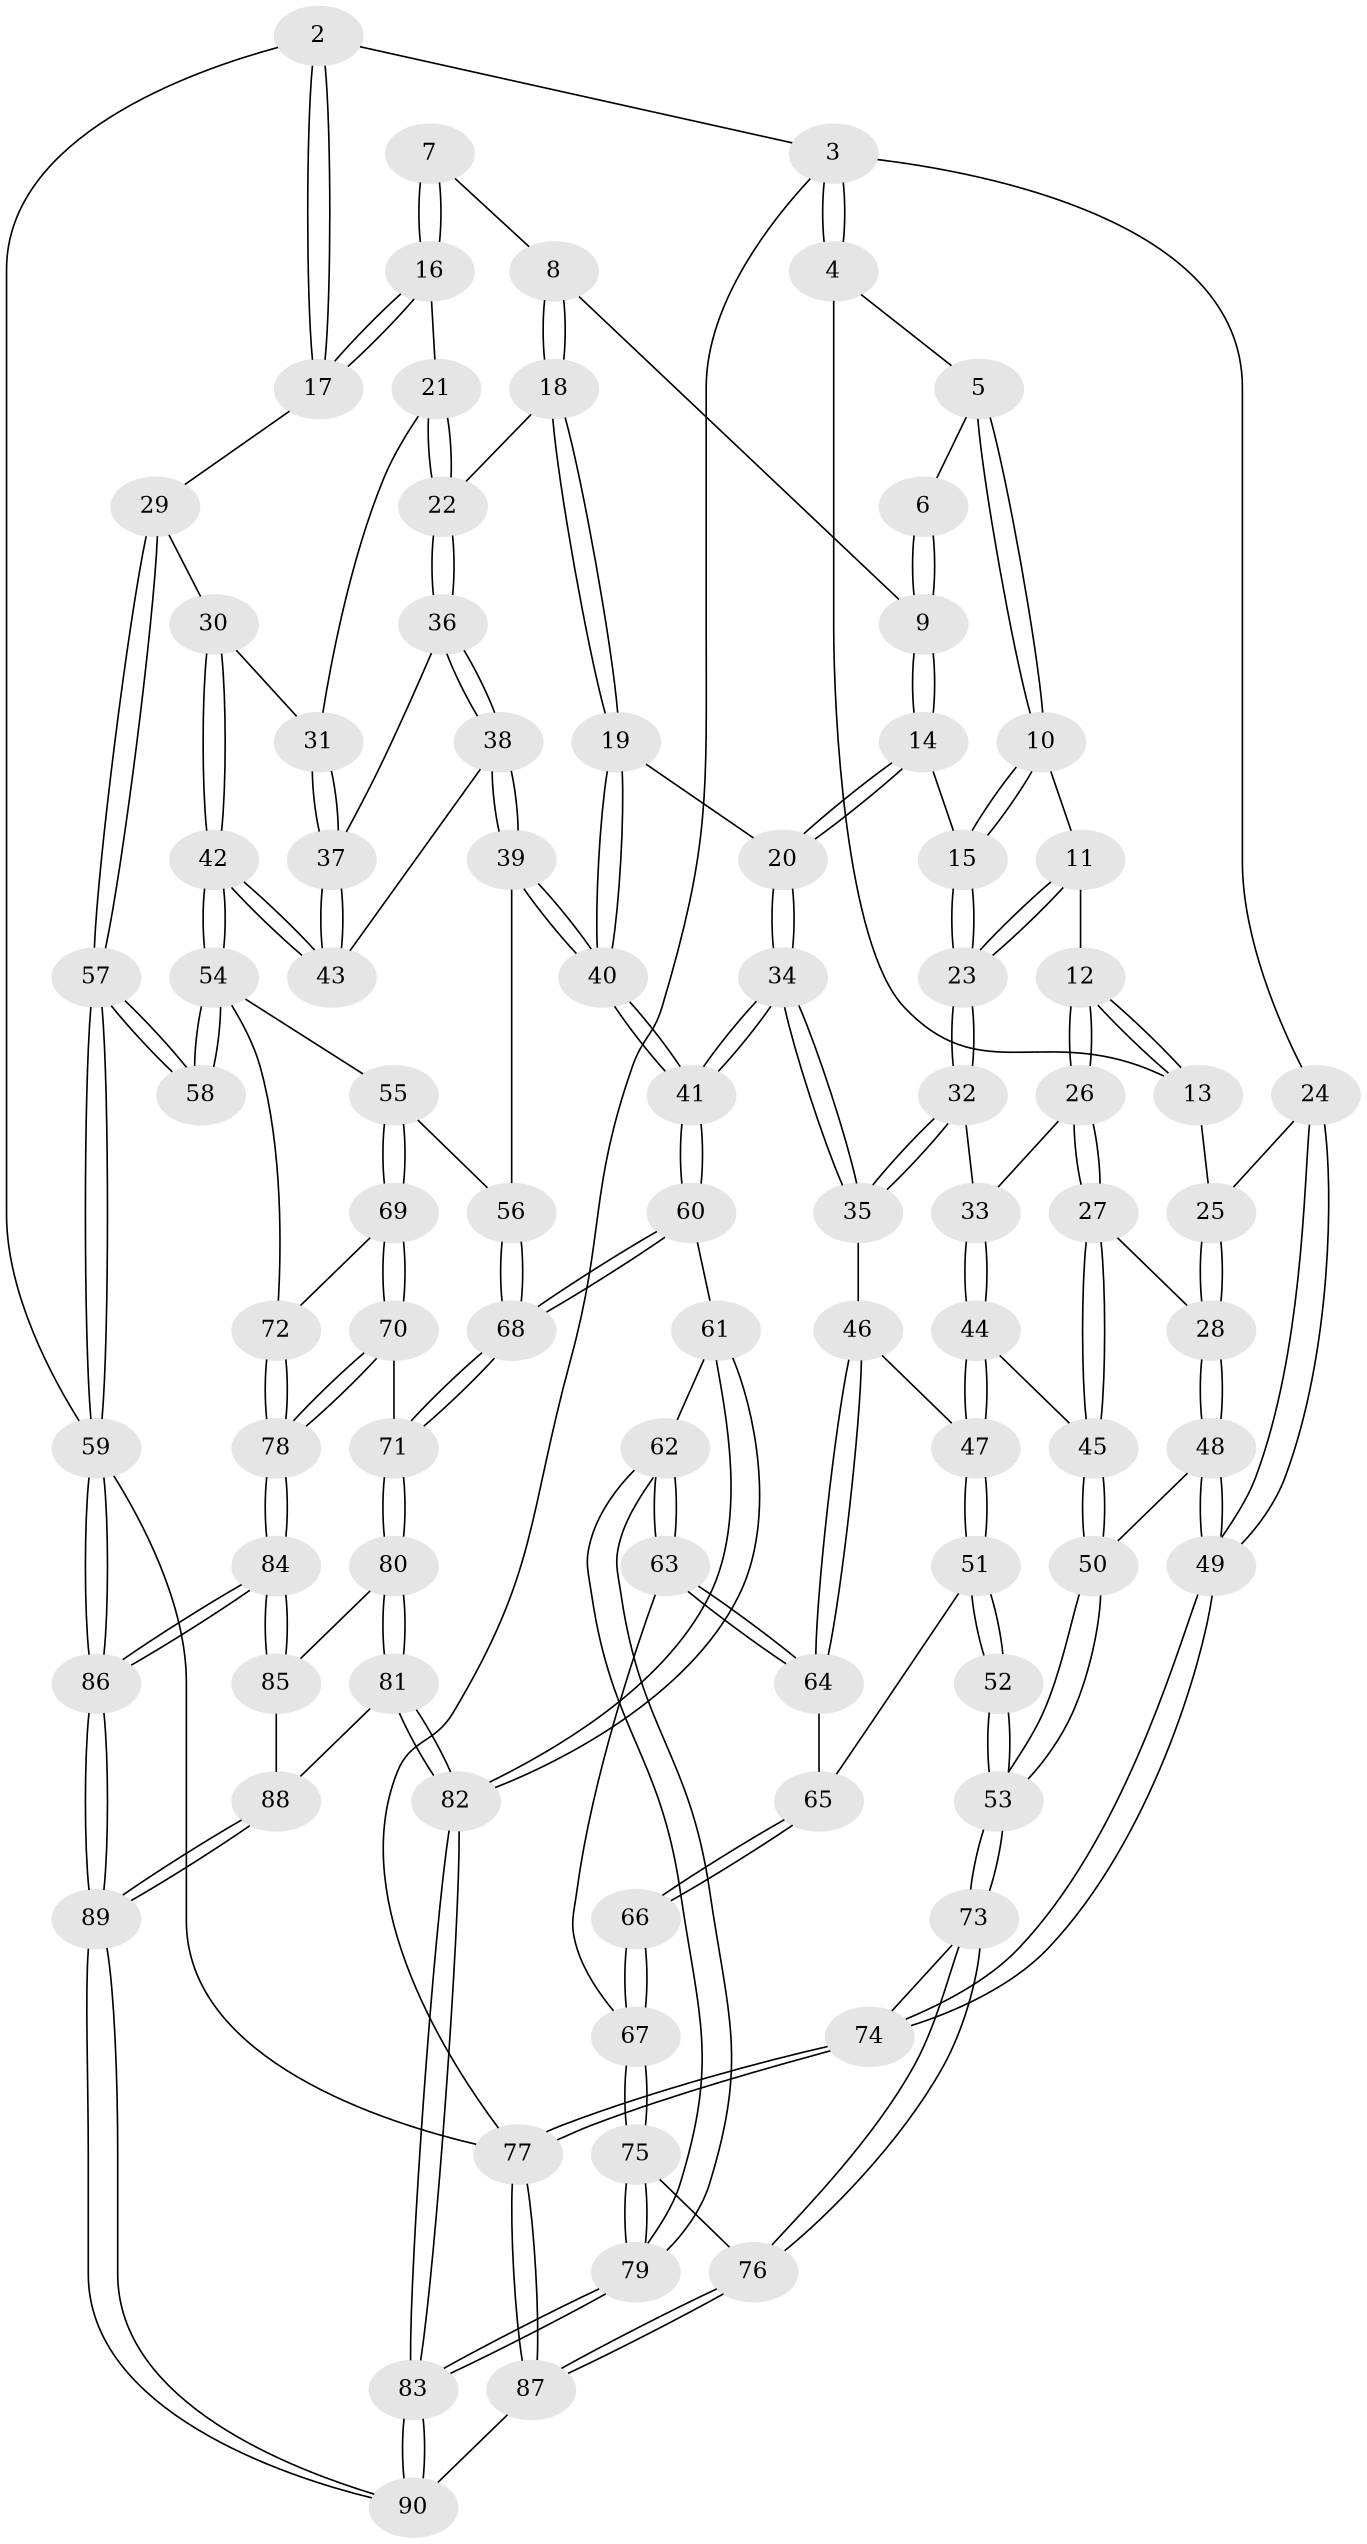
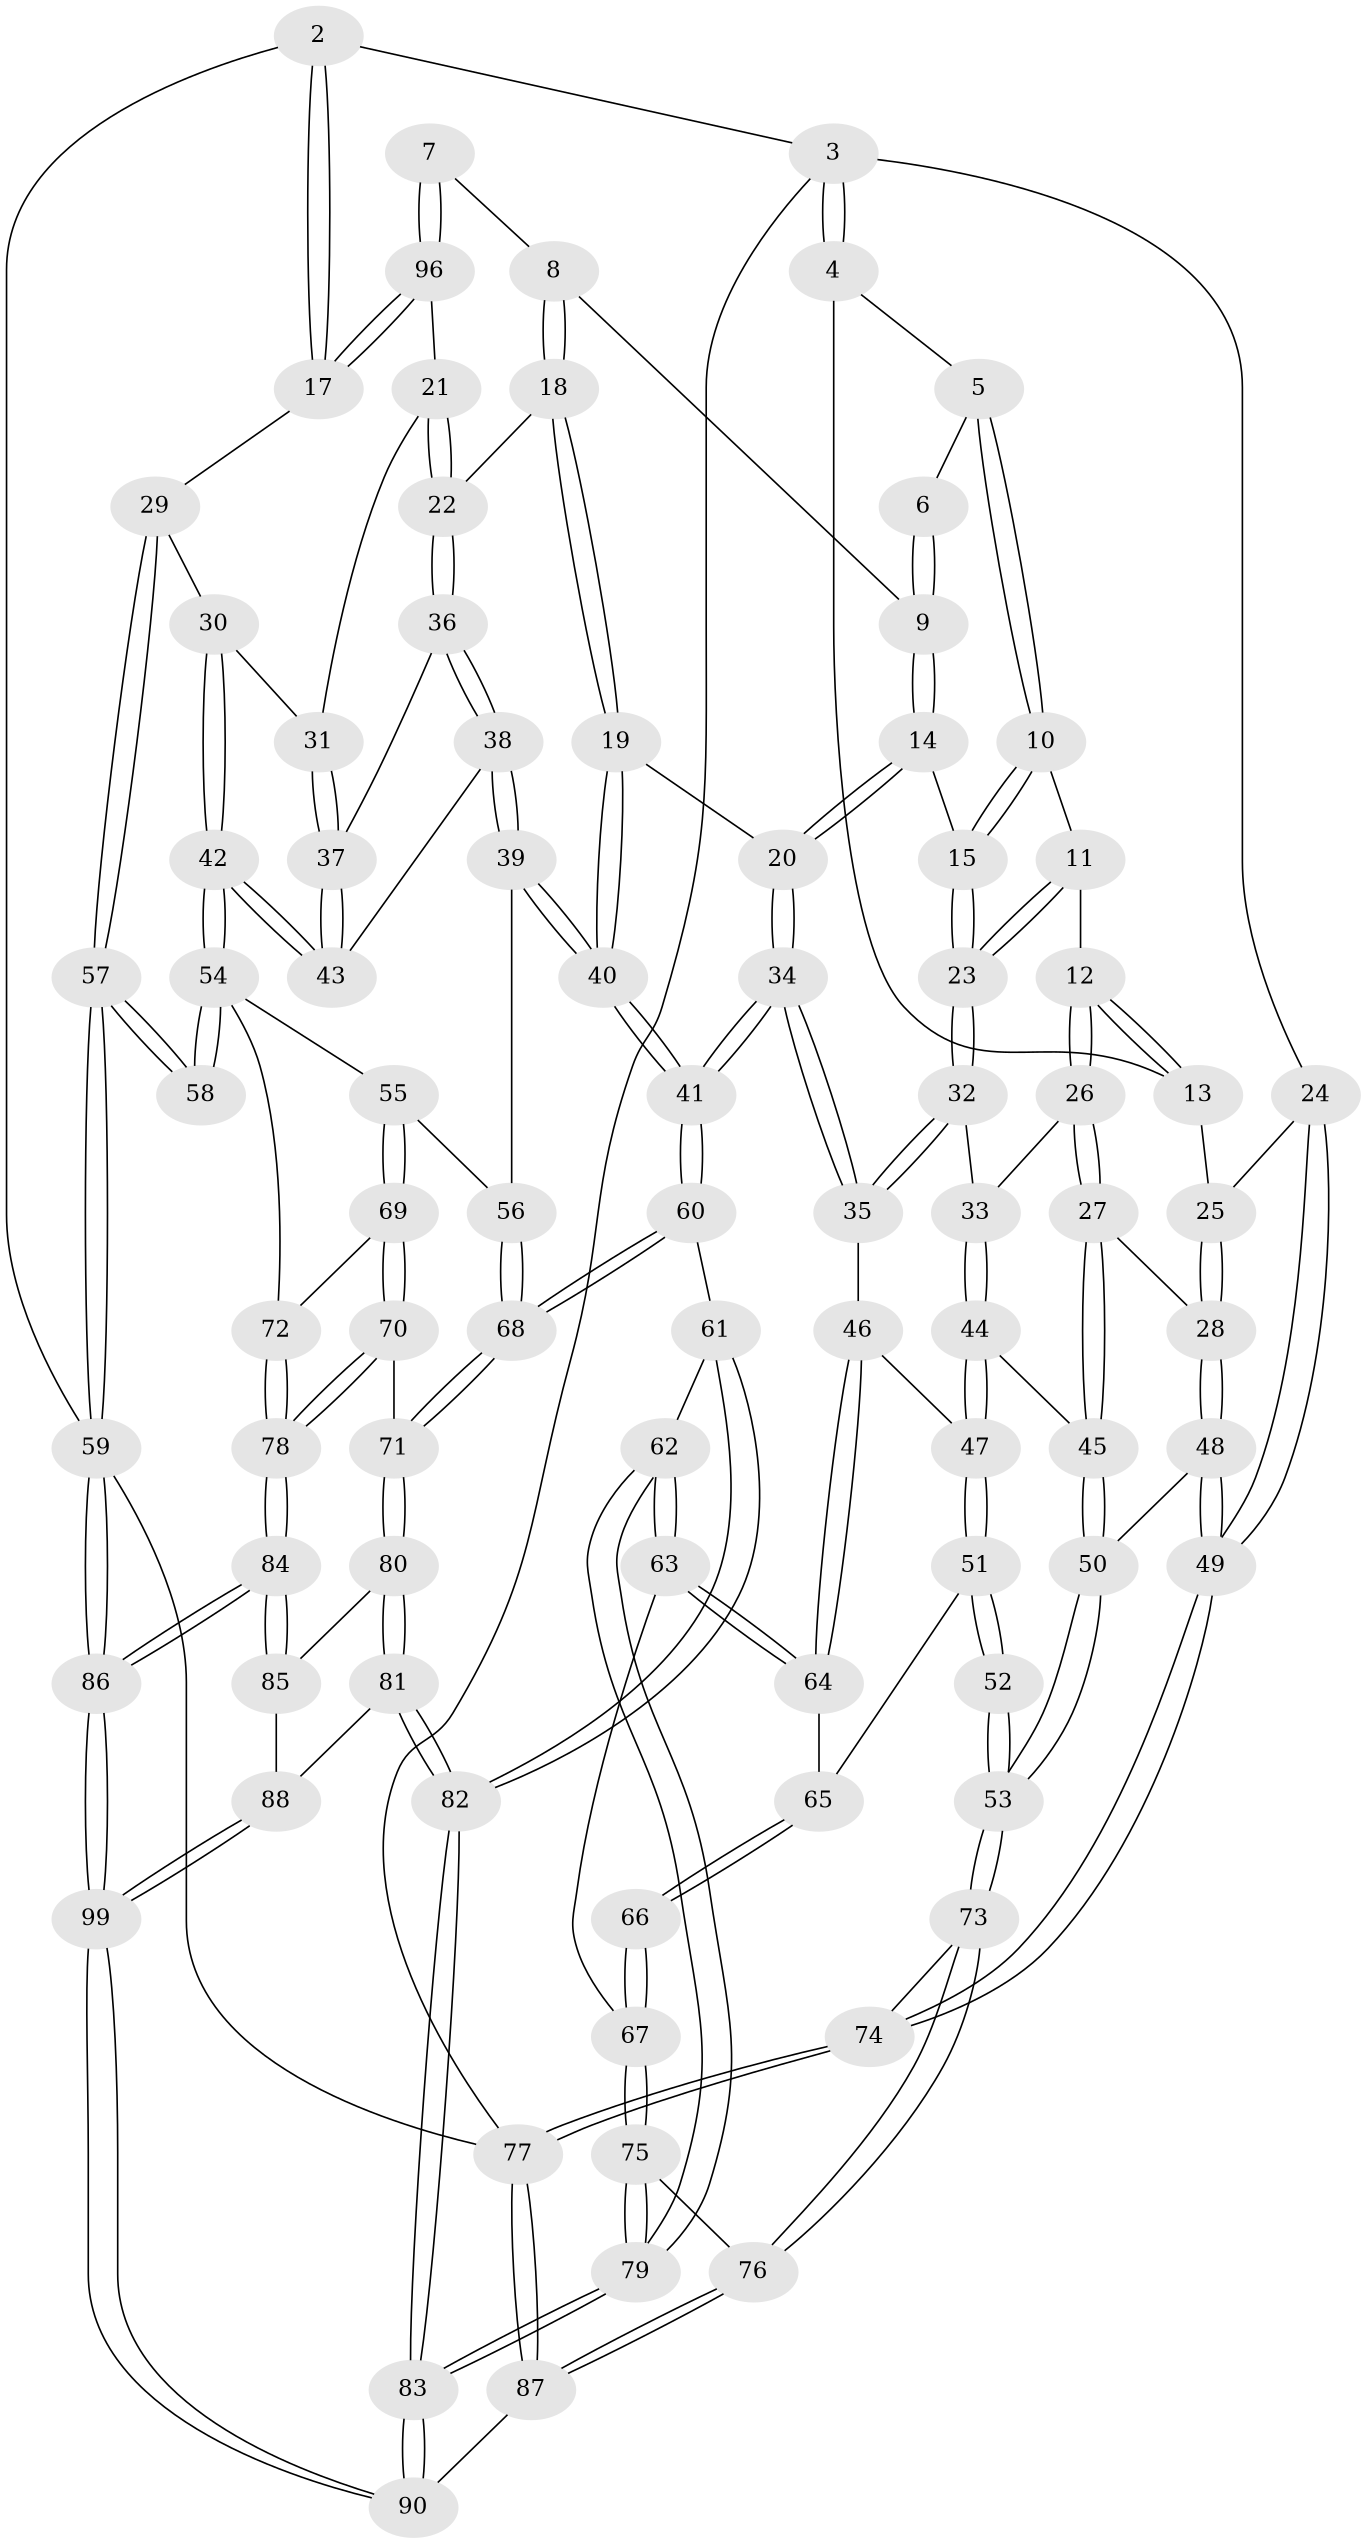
node "16": label "16" -> "96"
node "89": label "89" -> "99"
